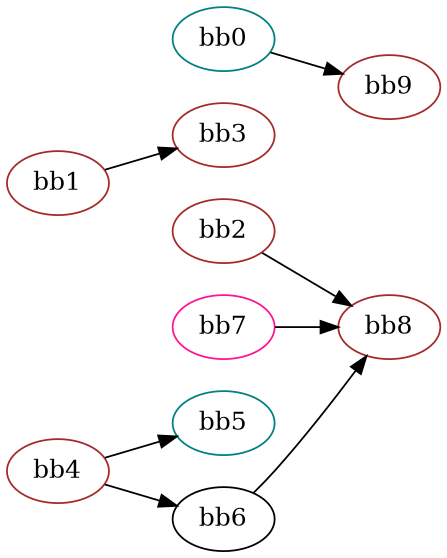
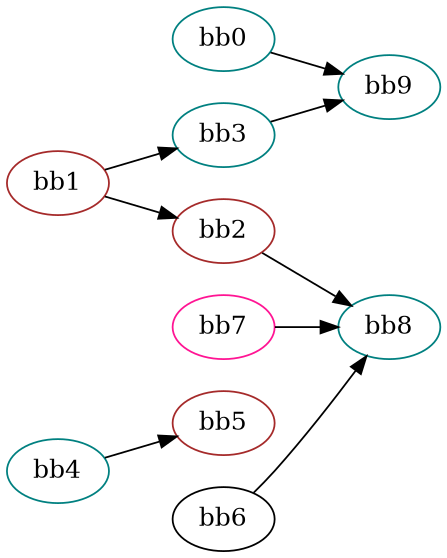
node "bb9": color brown -> teal
edge "bb3" -> "bb9": added
node "bb3": color brown -> teal
edge "bb1" -> "bb2": added
node "bb8": color brown -> teal
node "bb5": color teal -> brown
node "bb4": color brown -> teal
edge "bb4" -> "bb6": removed
